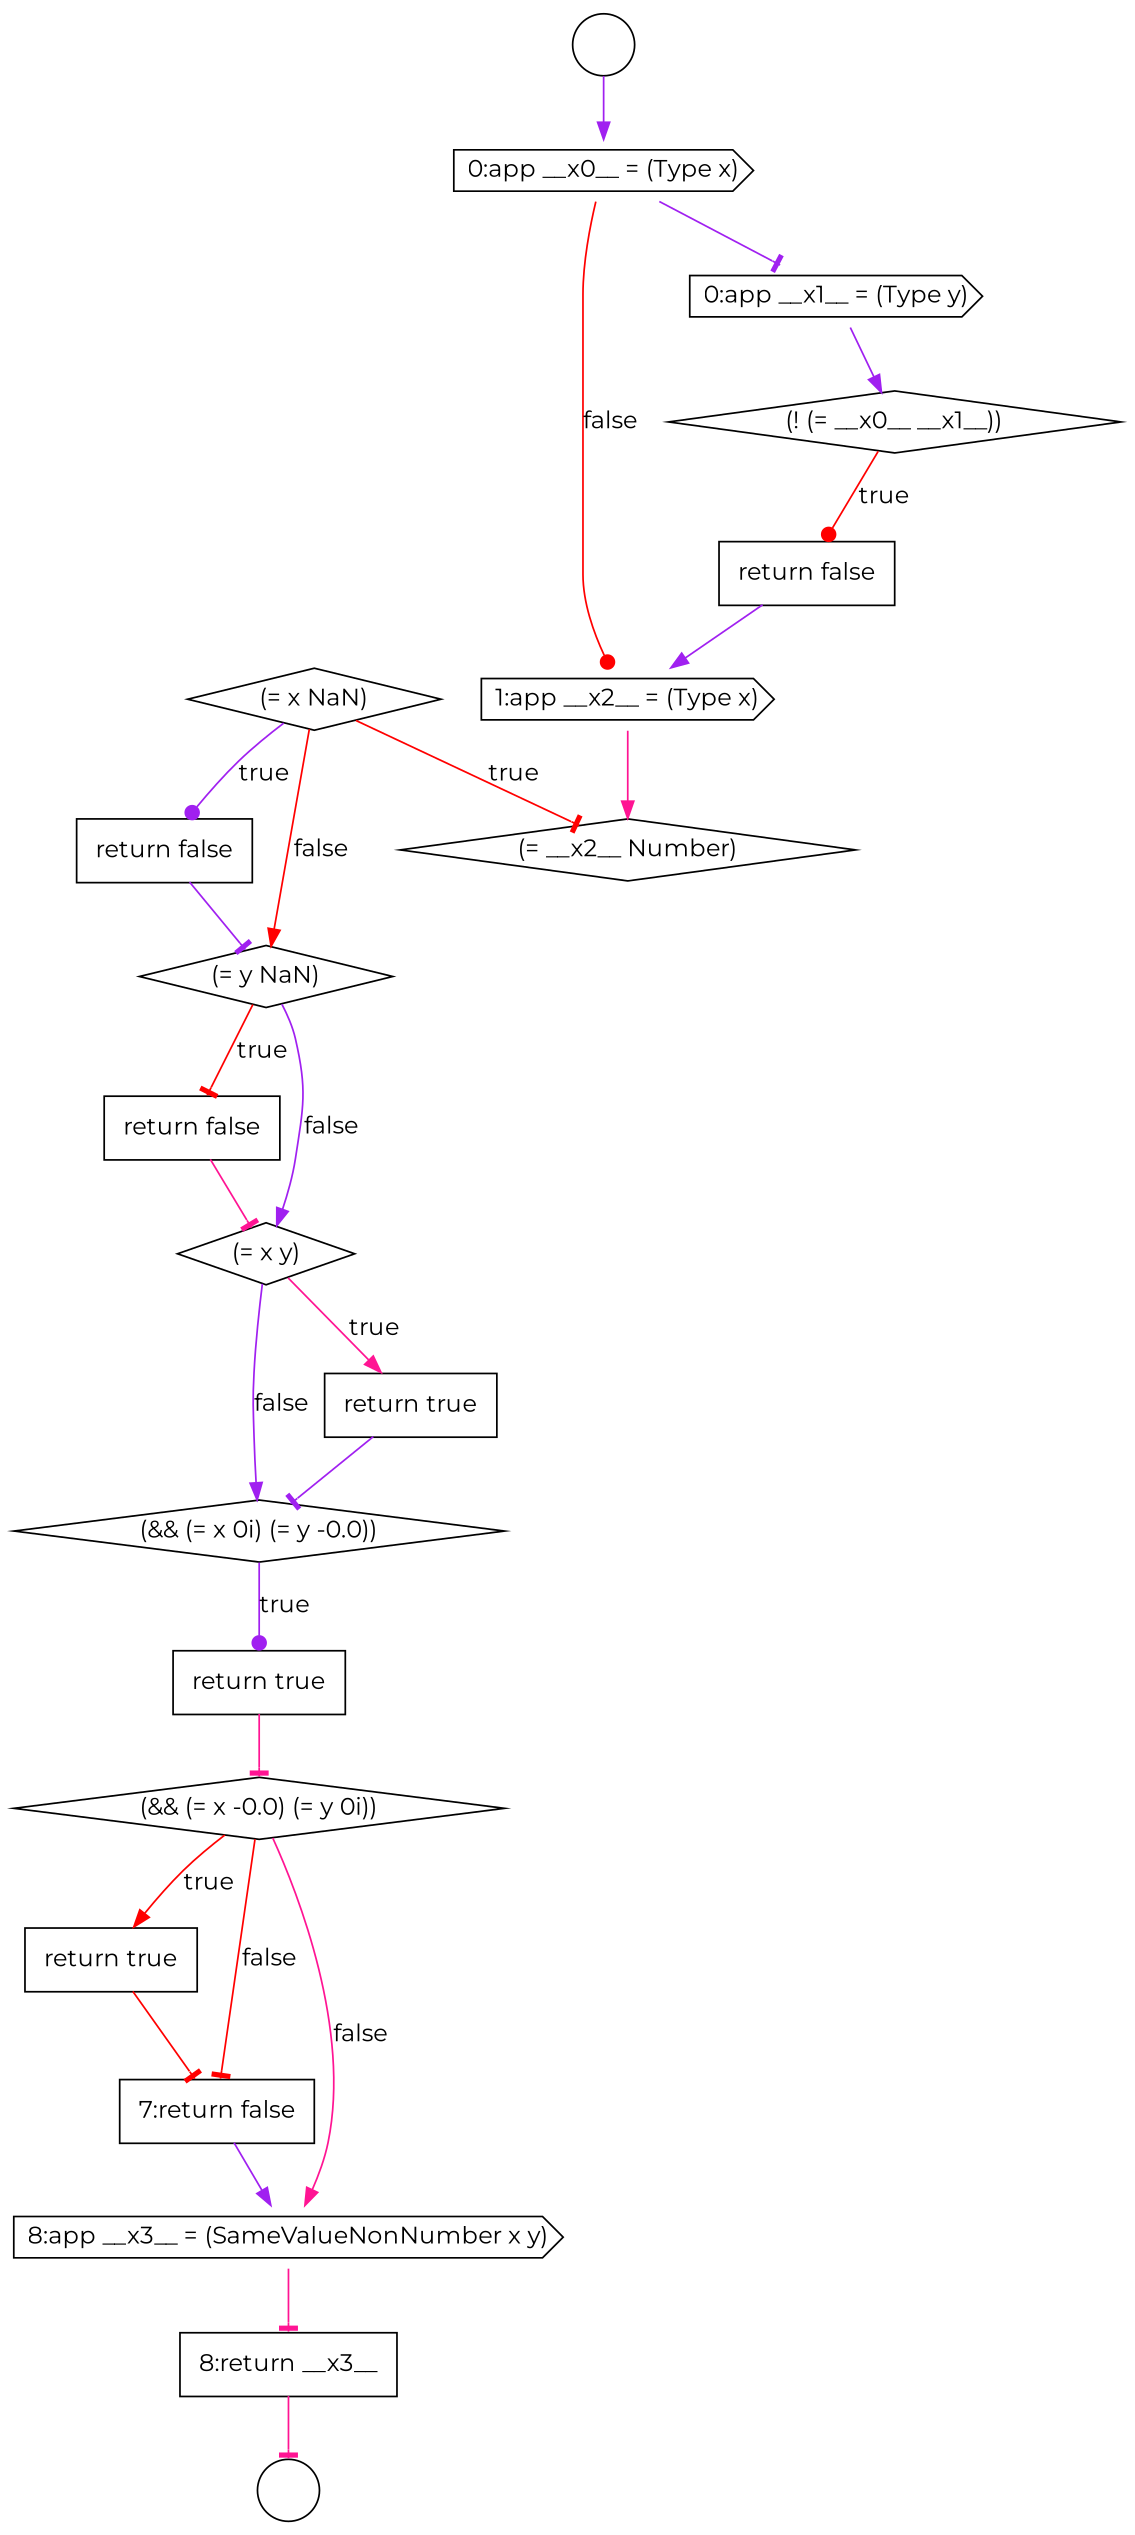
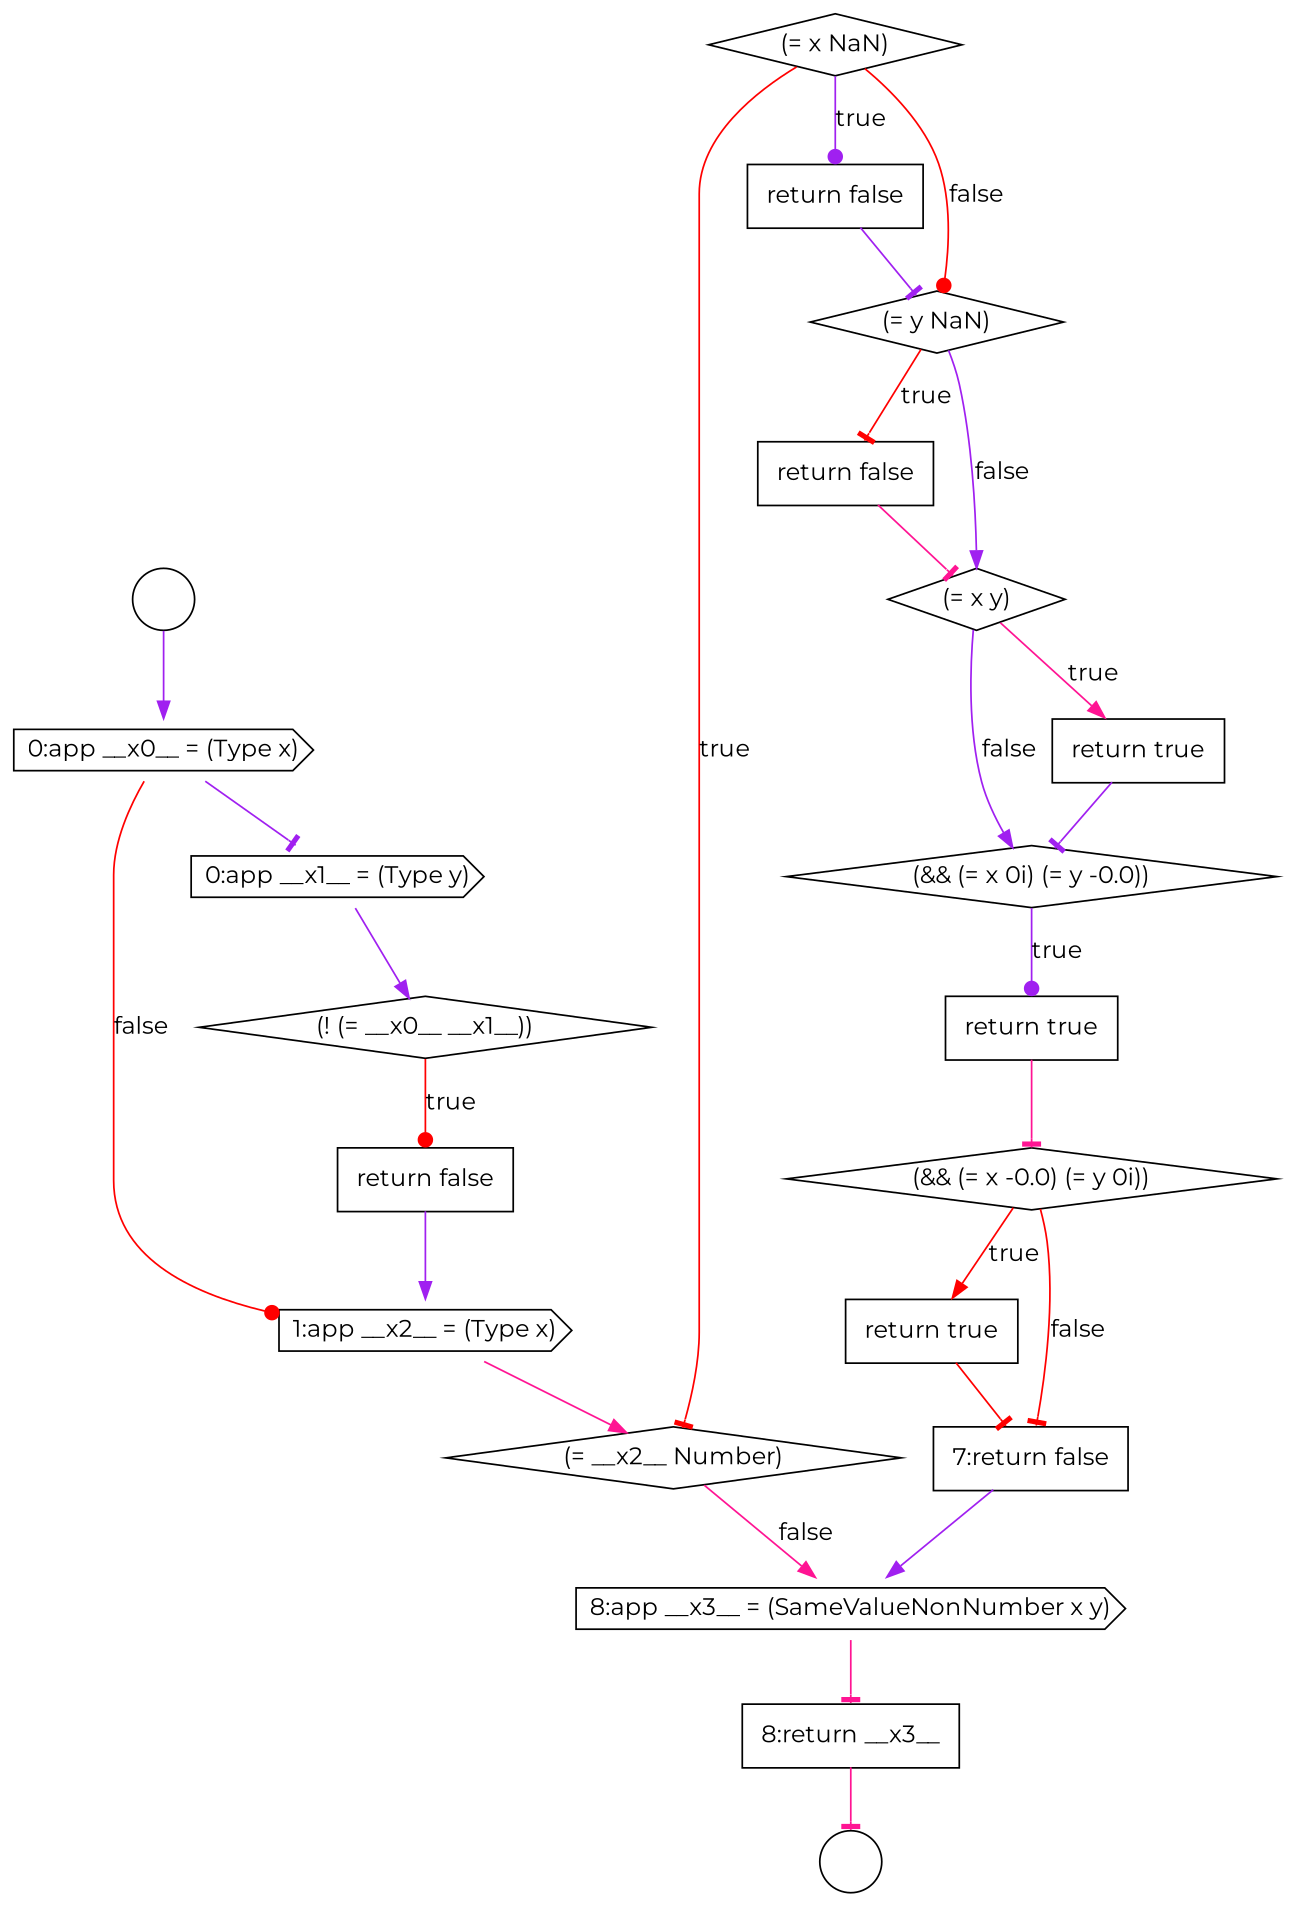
edge "(= x NaN)" -> "(= y NaN)": arrowhead normal -> dot
edge "(&& (= x -0.0) (= y 0i))" -> "8:app __x3__ = (SameValueNonNumber x y)": now "(= __x2__ Number)" -> "8:app __x3__ = (SameValueNonNumber x y)"
